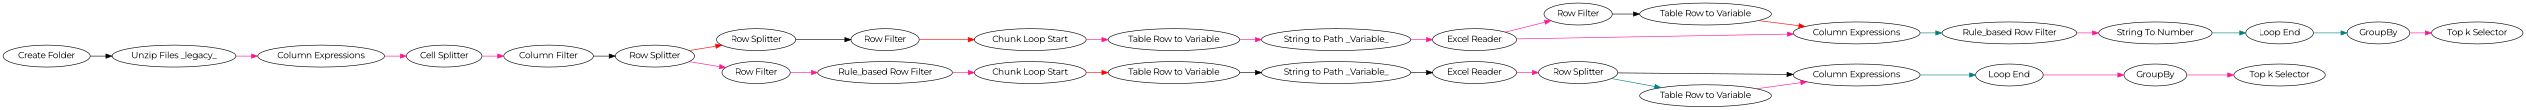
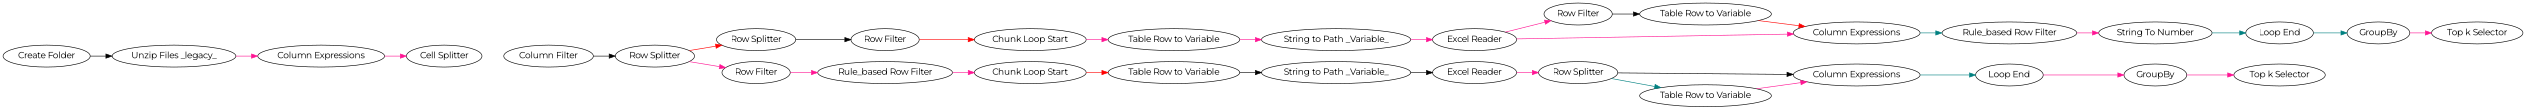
edge "Cell Splitter" -> "Column Filter": removed
